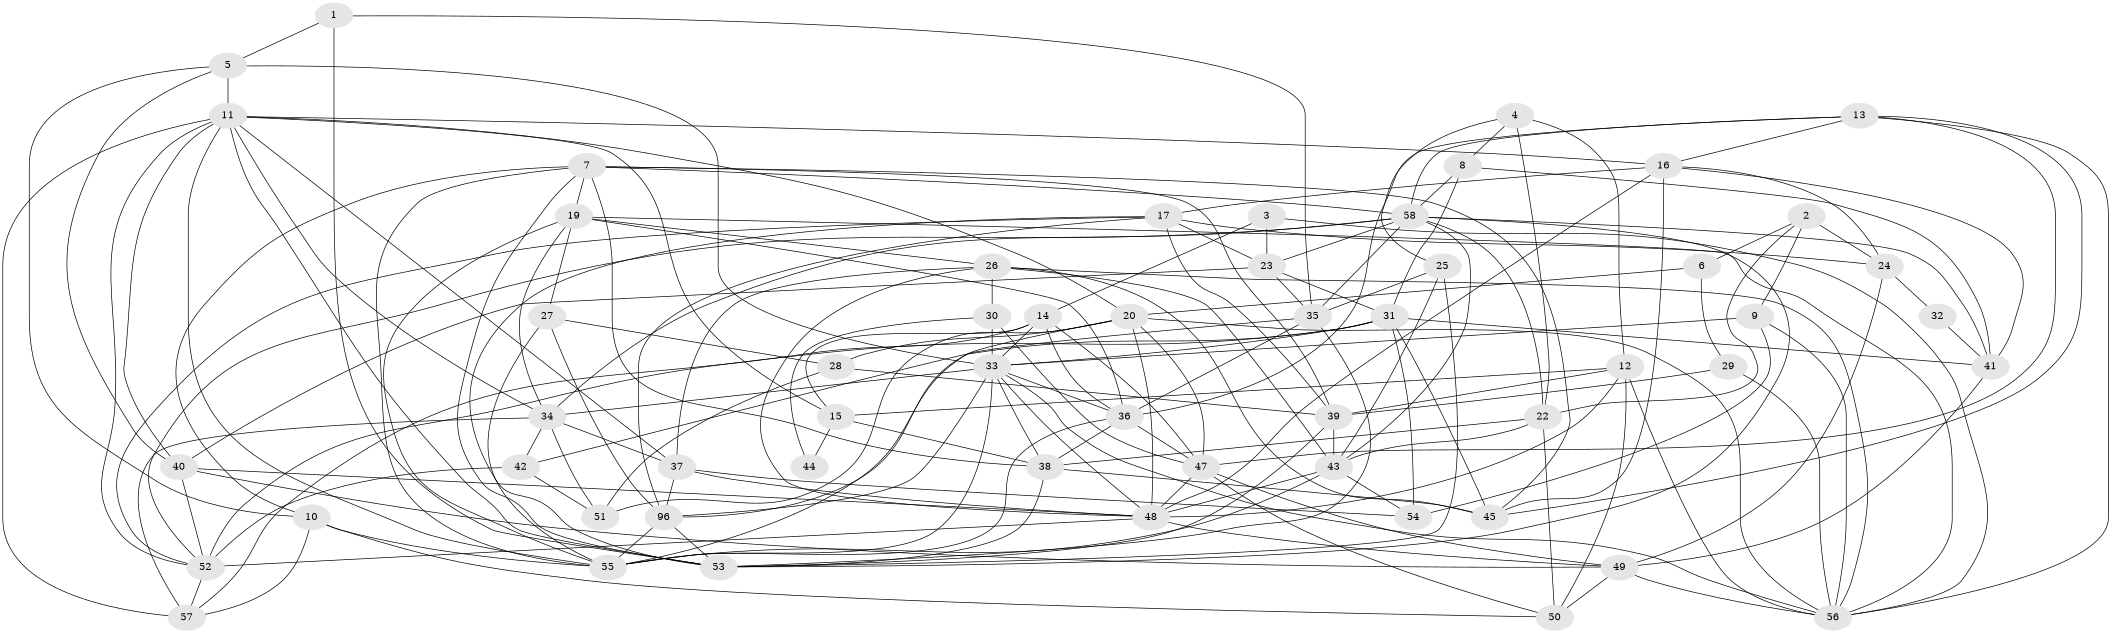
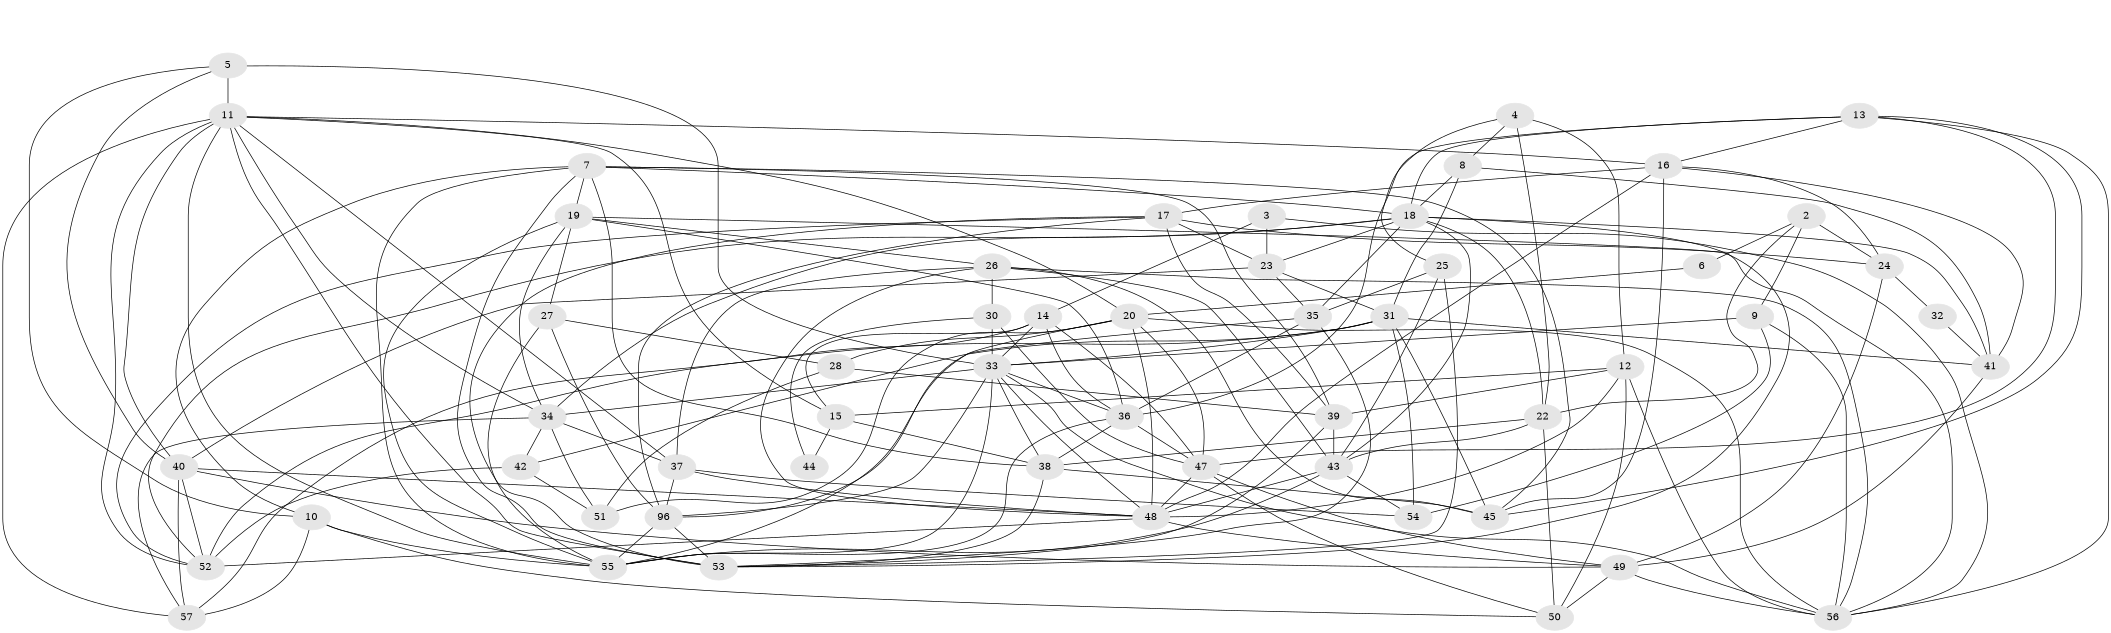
node "1": removed
node "58": label "58" -> "18"
node "29": removed
edge "52" -- "57": now "40" -- "57"
